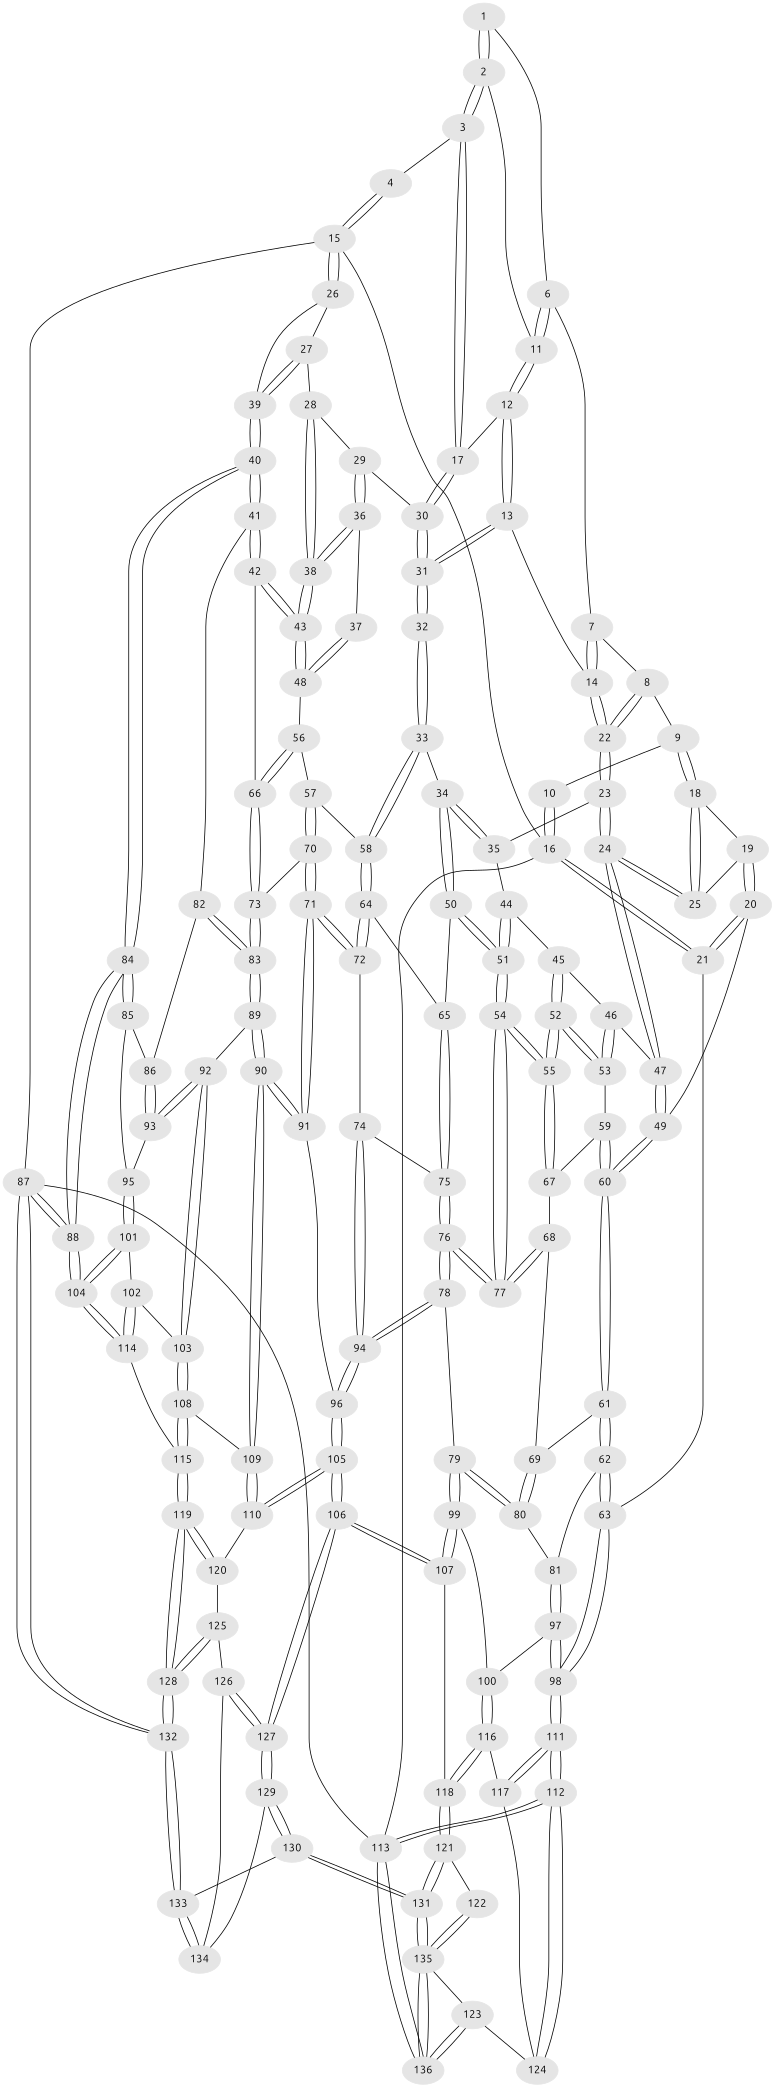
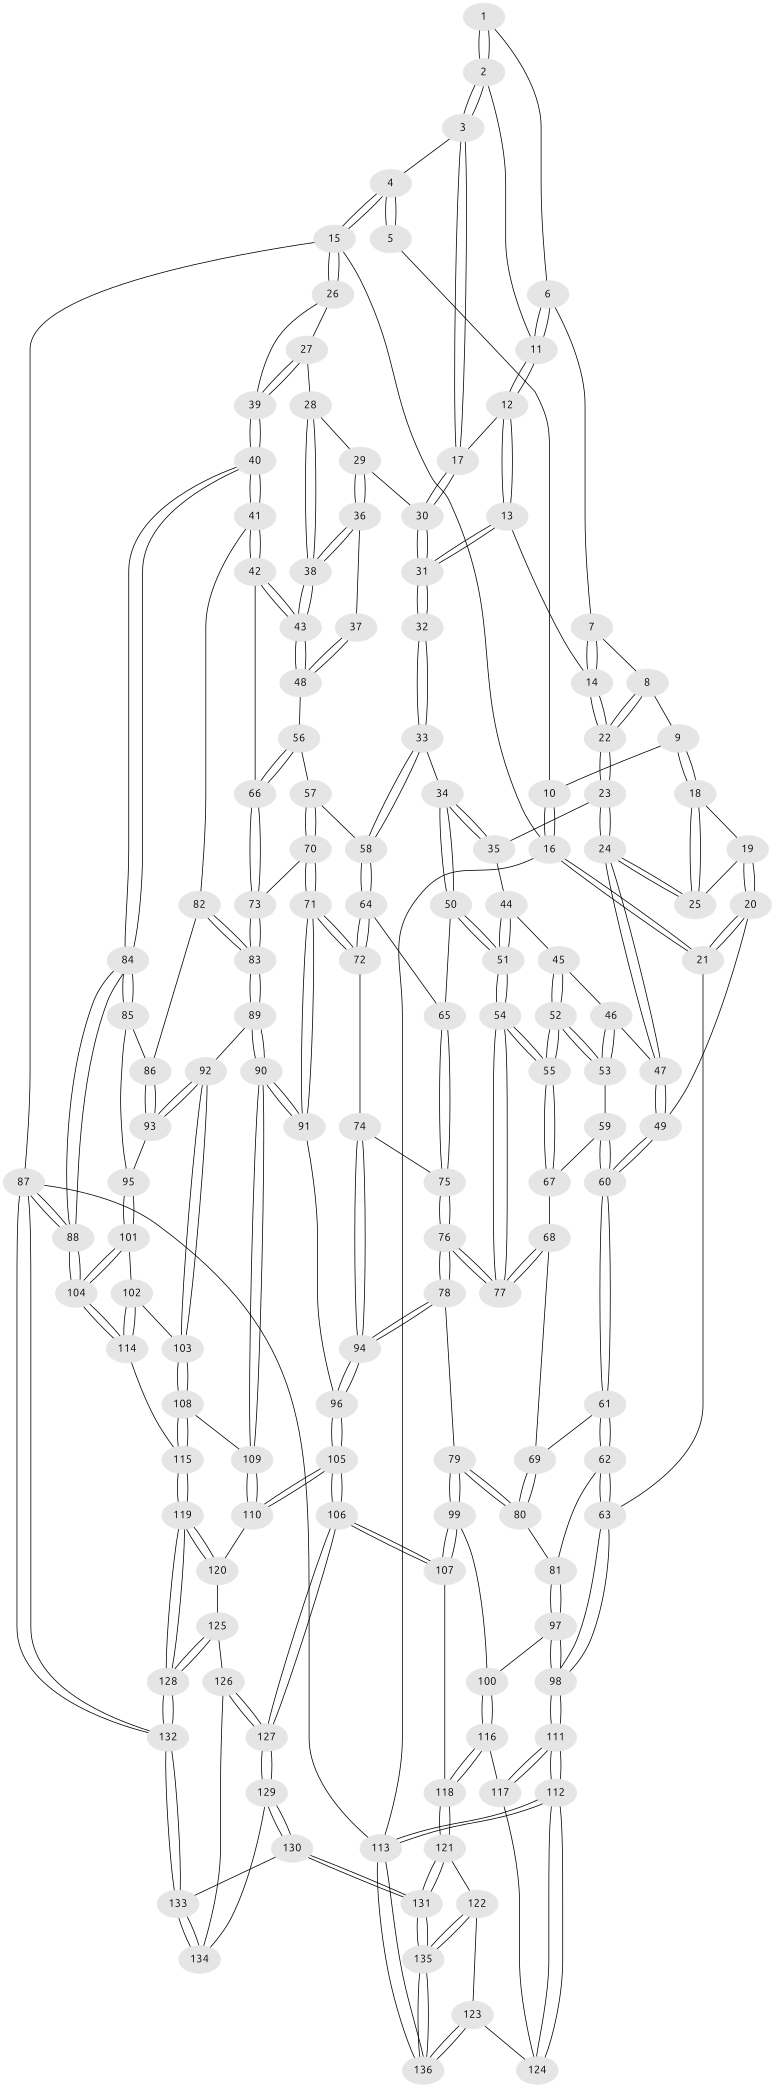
node "5": added
edge "135" -- "123": now "122" -- "123"
